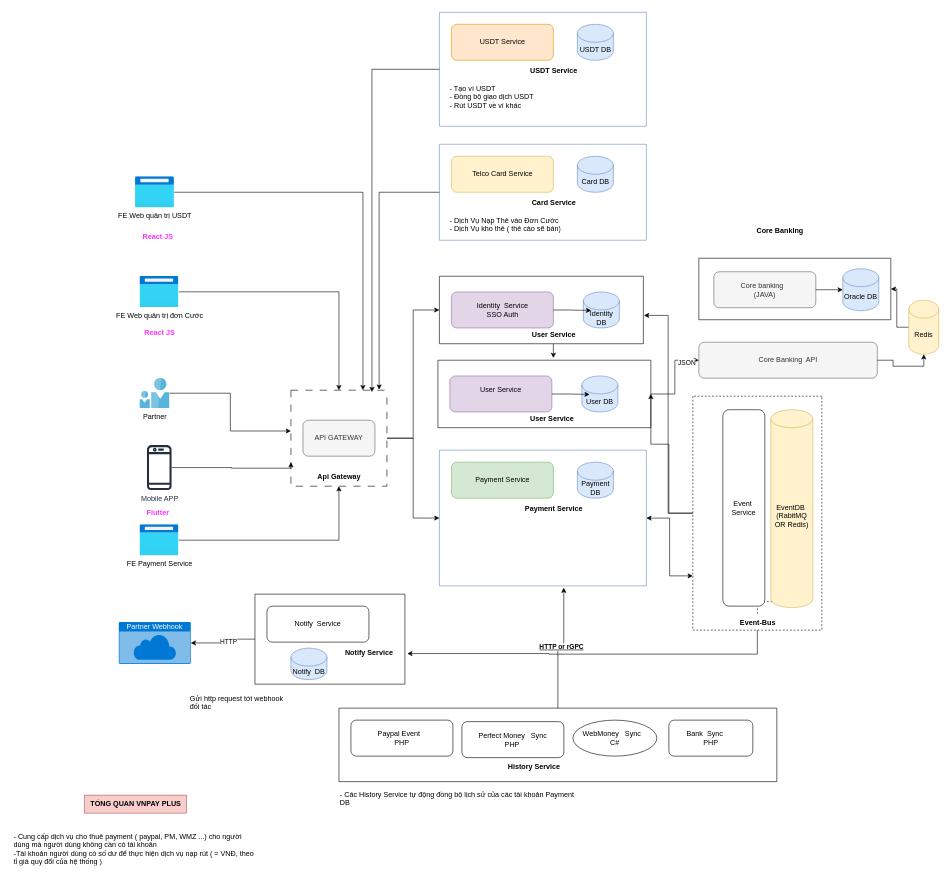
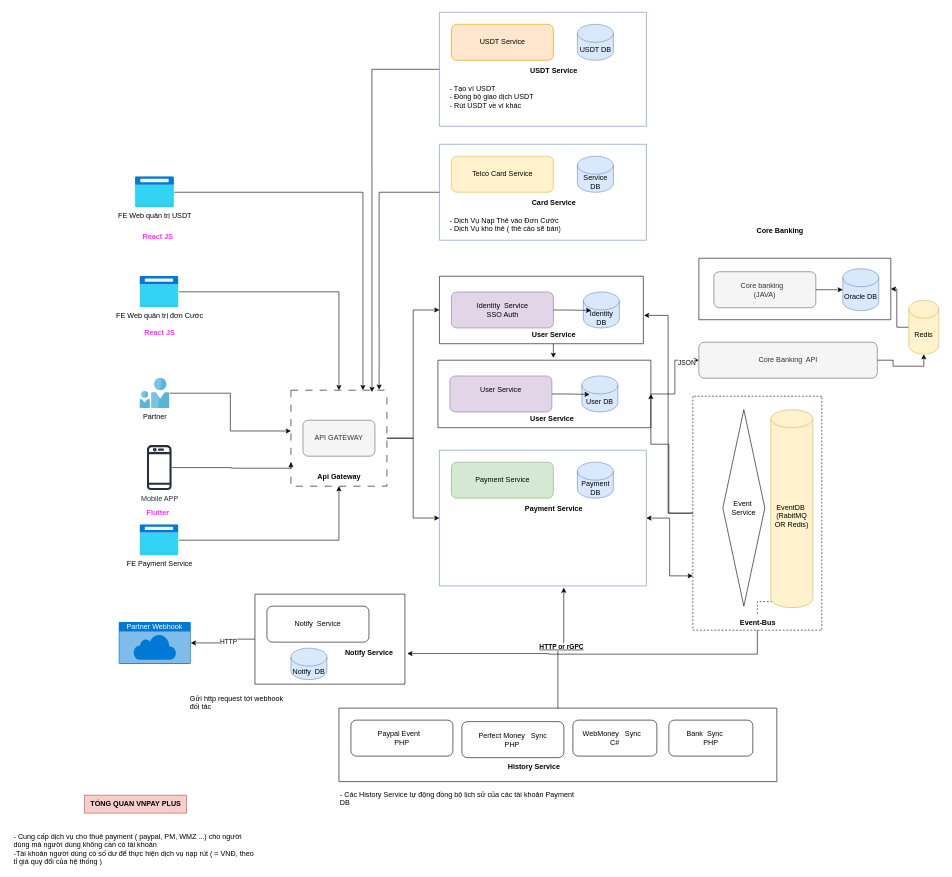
node "Card DB": label "Card DB" -> "Service DB"
node "Event Service": shape rounded rectangle -> diamond
node "WebMoney Sync C#": shape ellipse -> rounded rectangle
